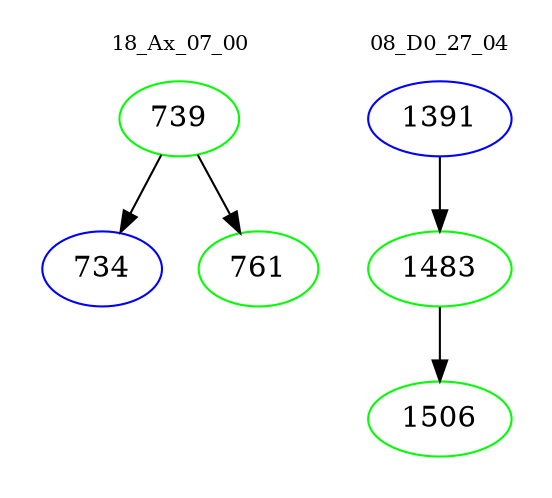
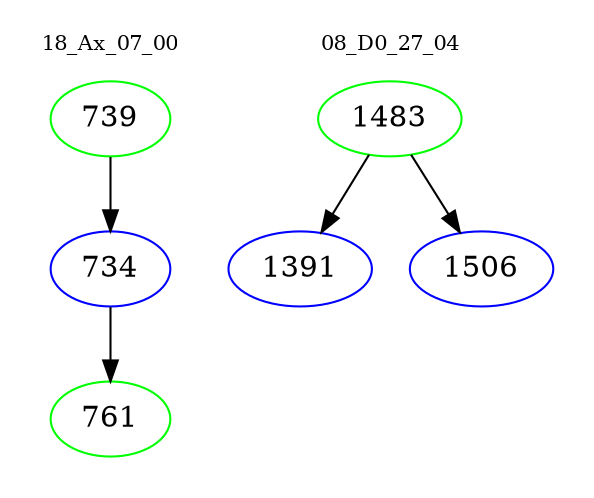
edge "1391" -> "1483": reversed
edge "739" -> "761": now "734" -> "761"
node "1506": color green -> blue
